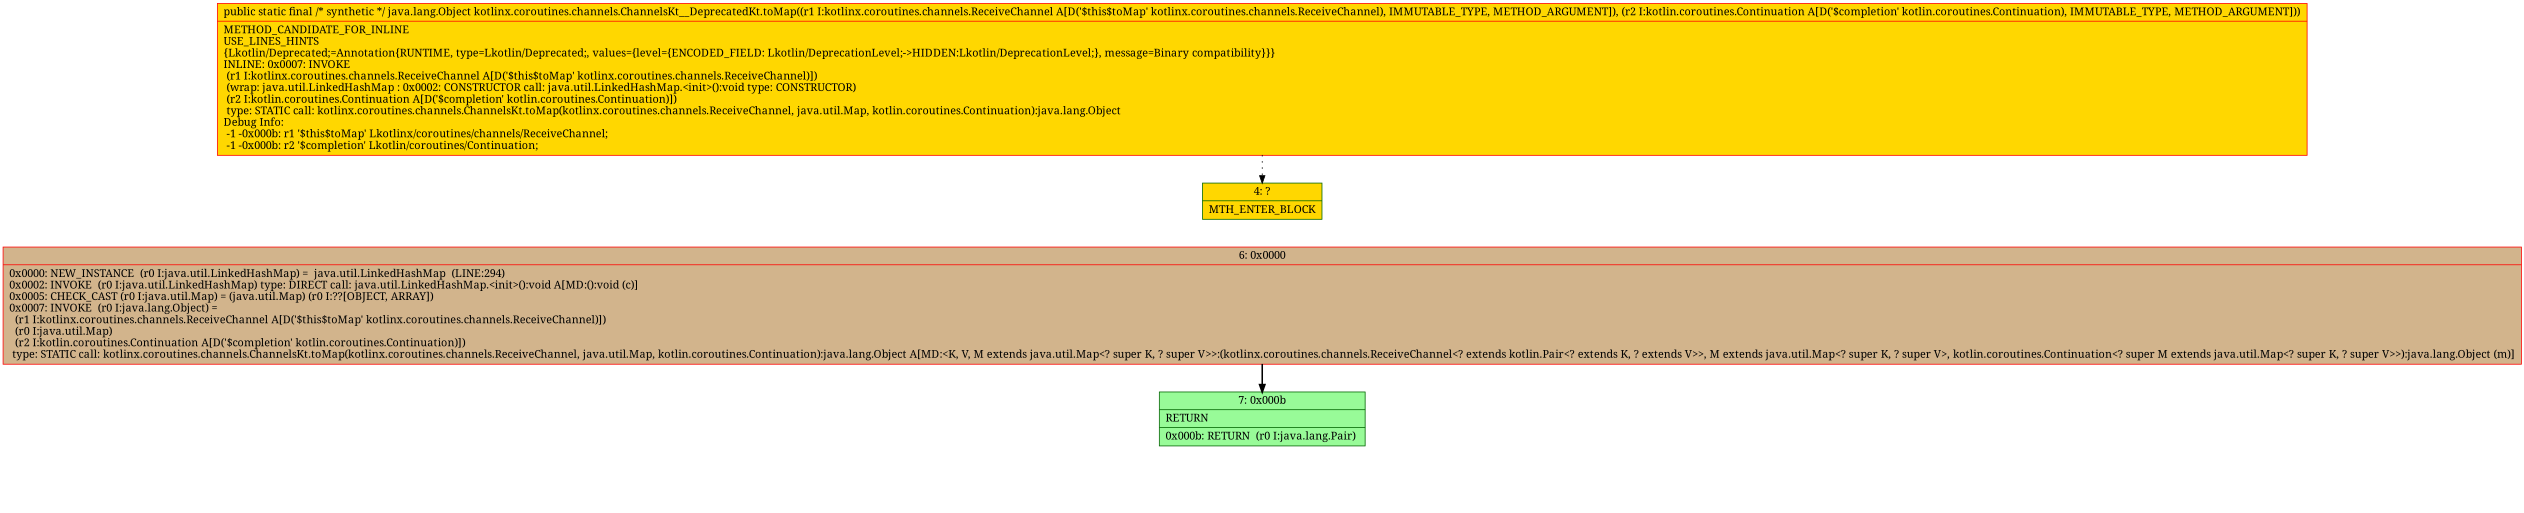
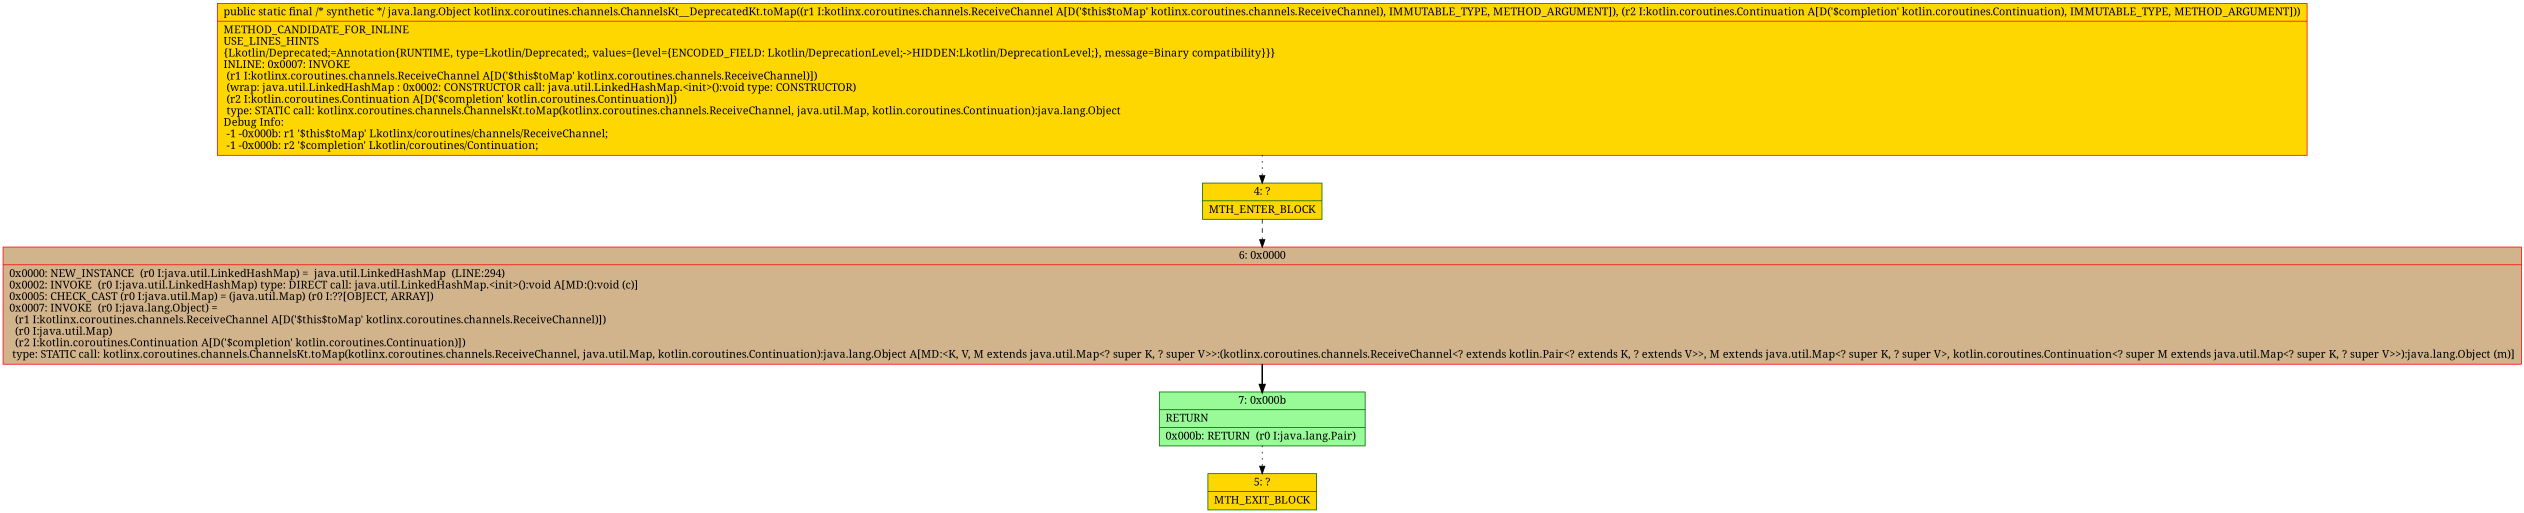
edge "4: ?" -> "6: 0x0000": added
node "5: ?": added
